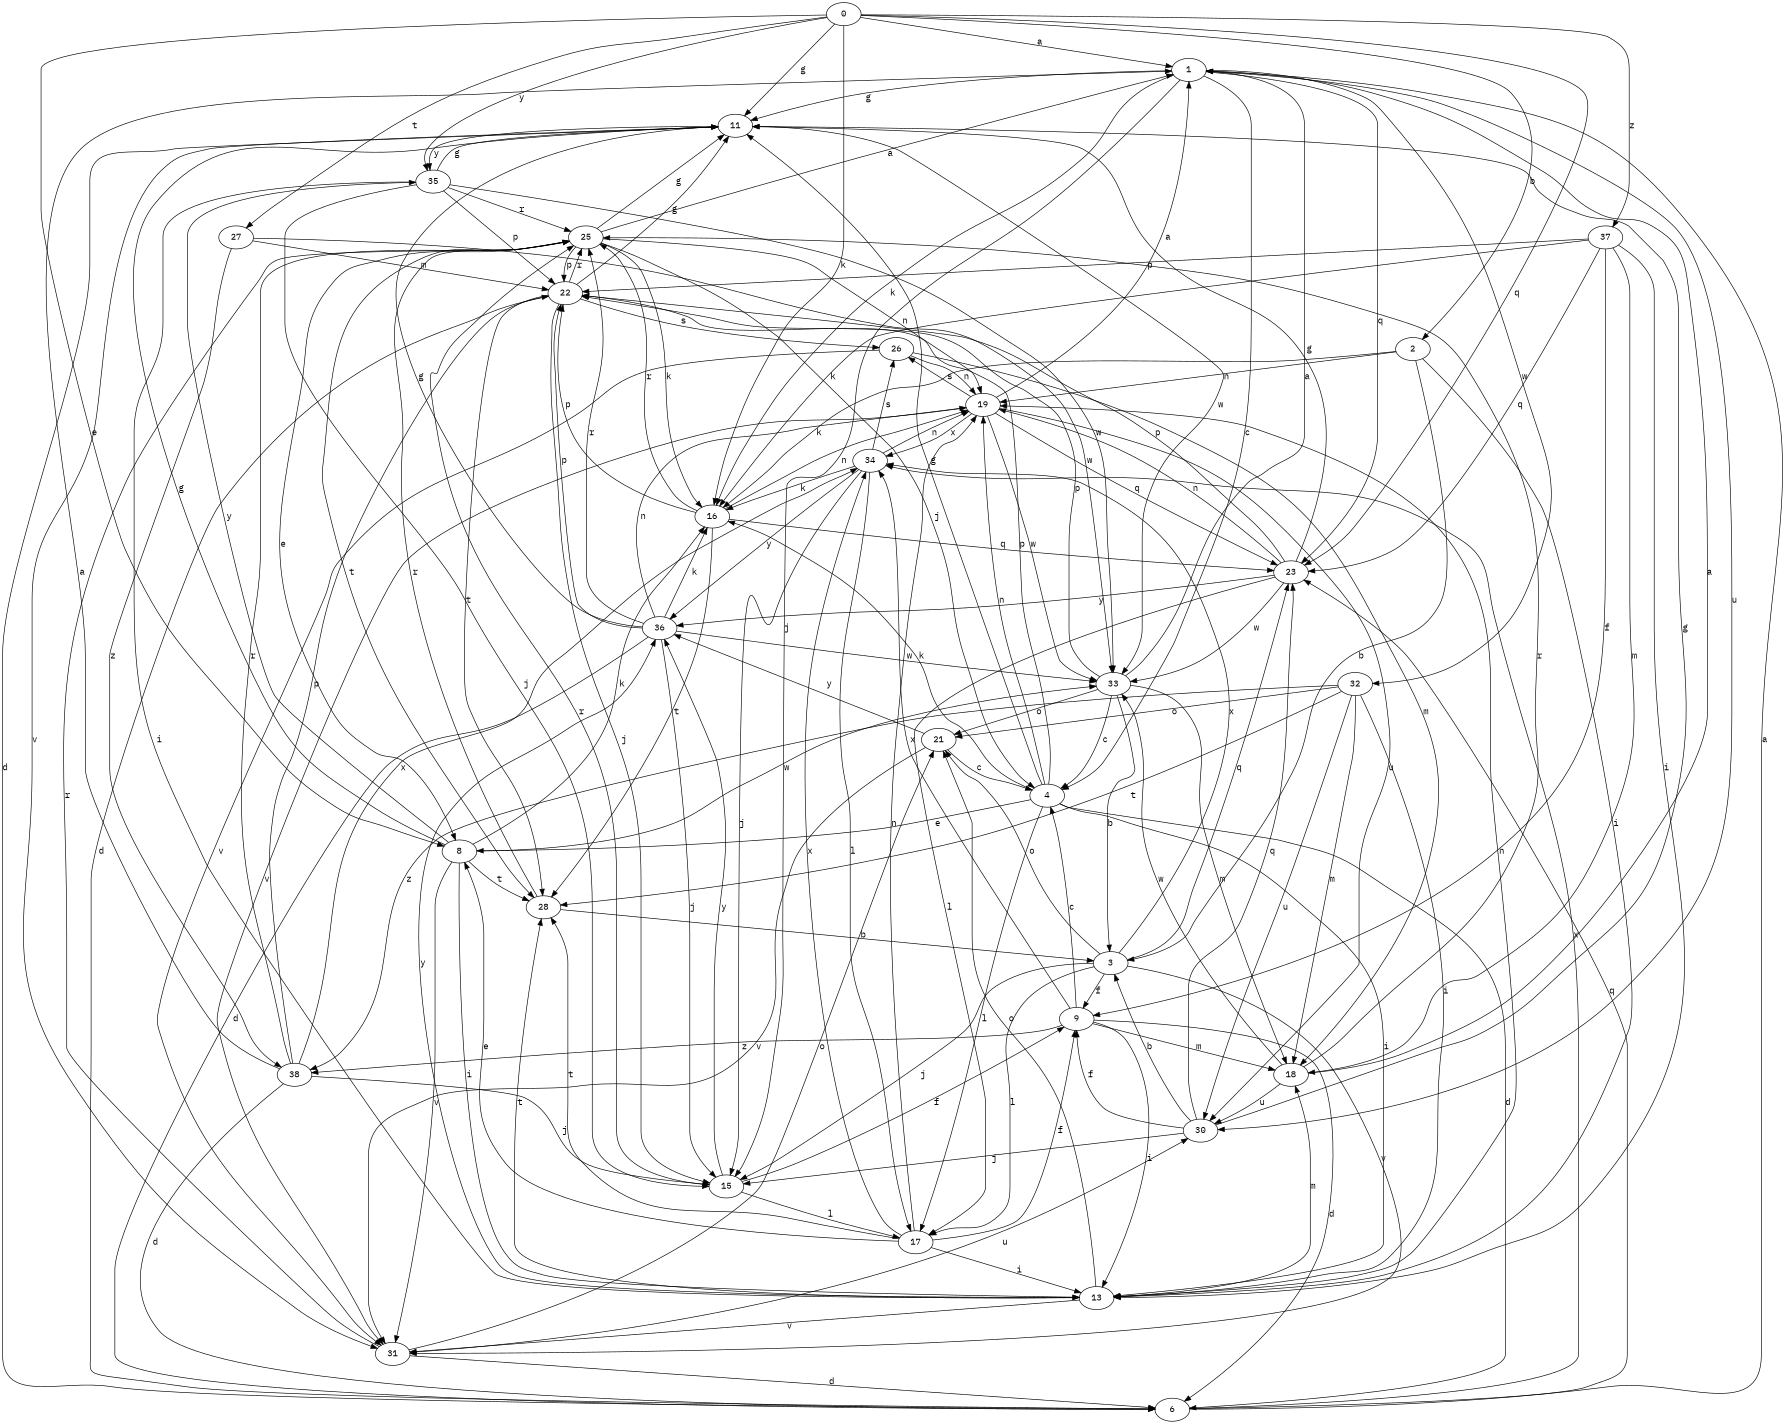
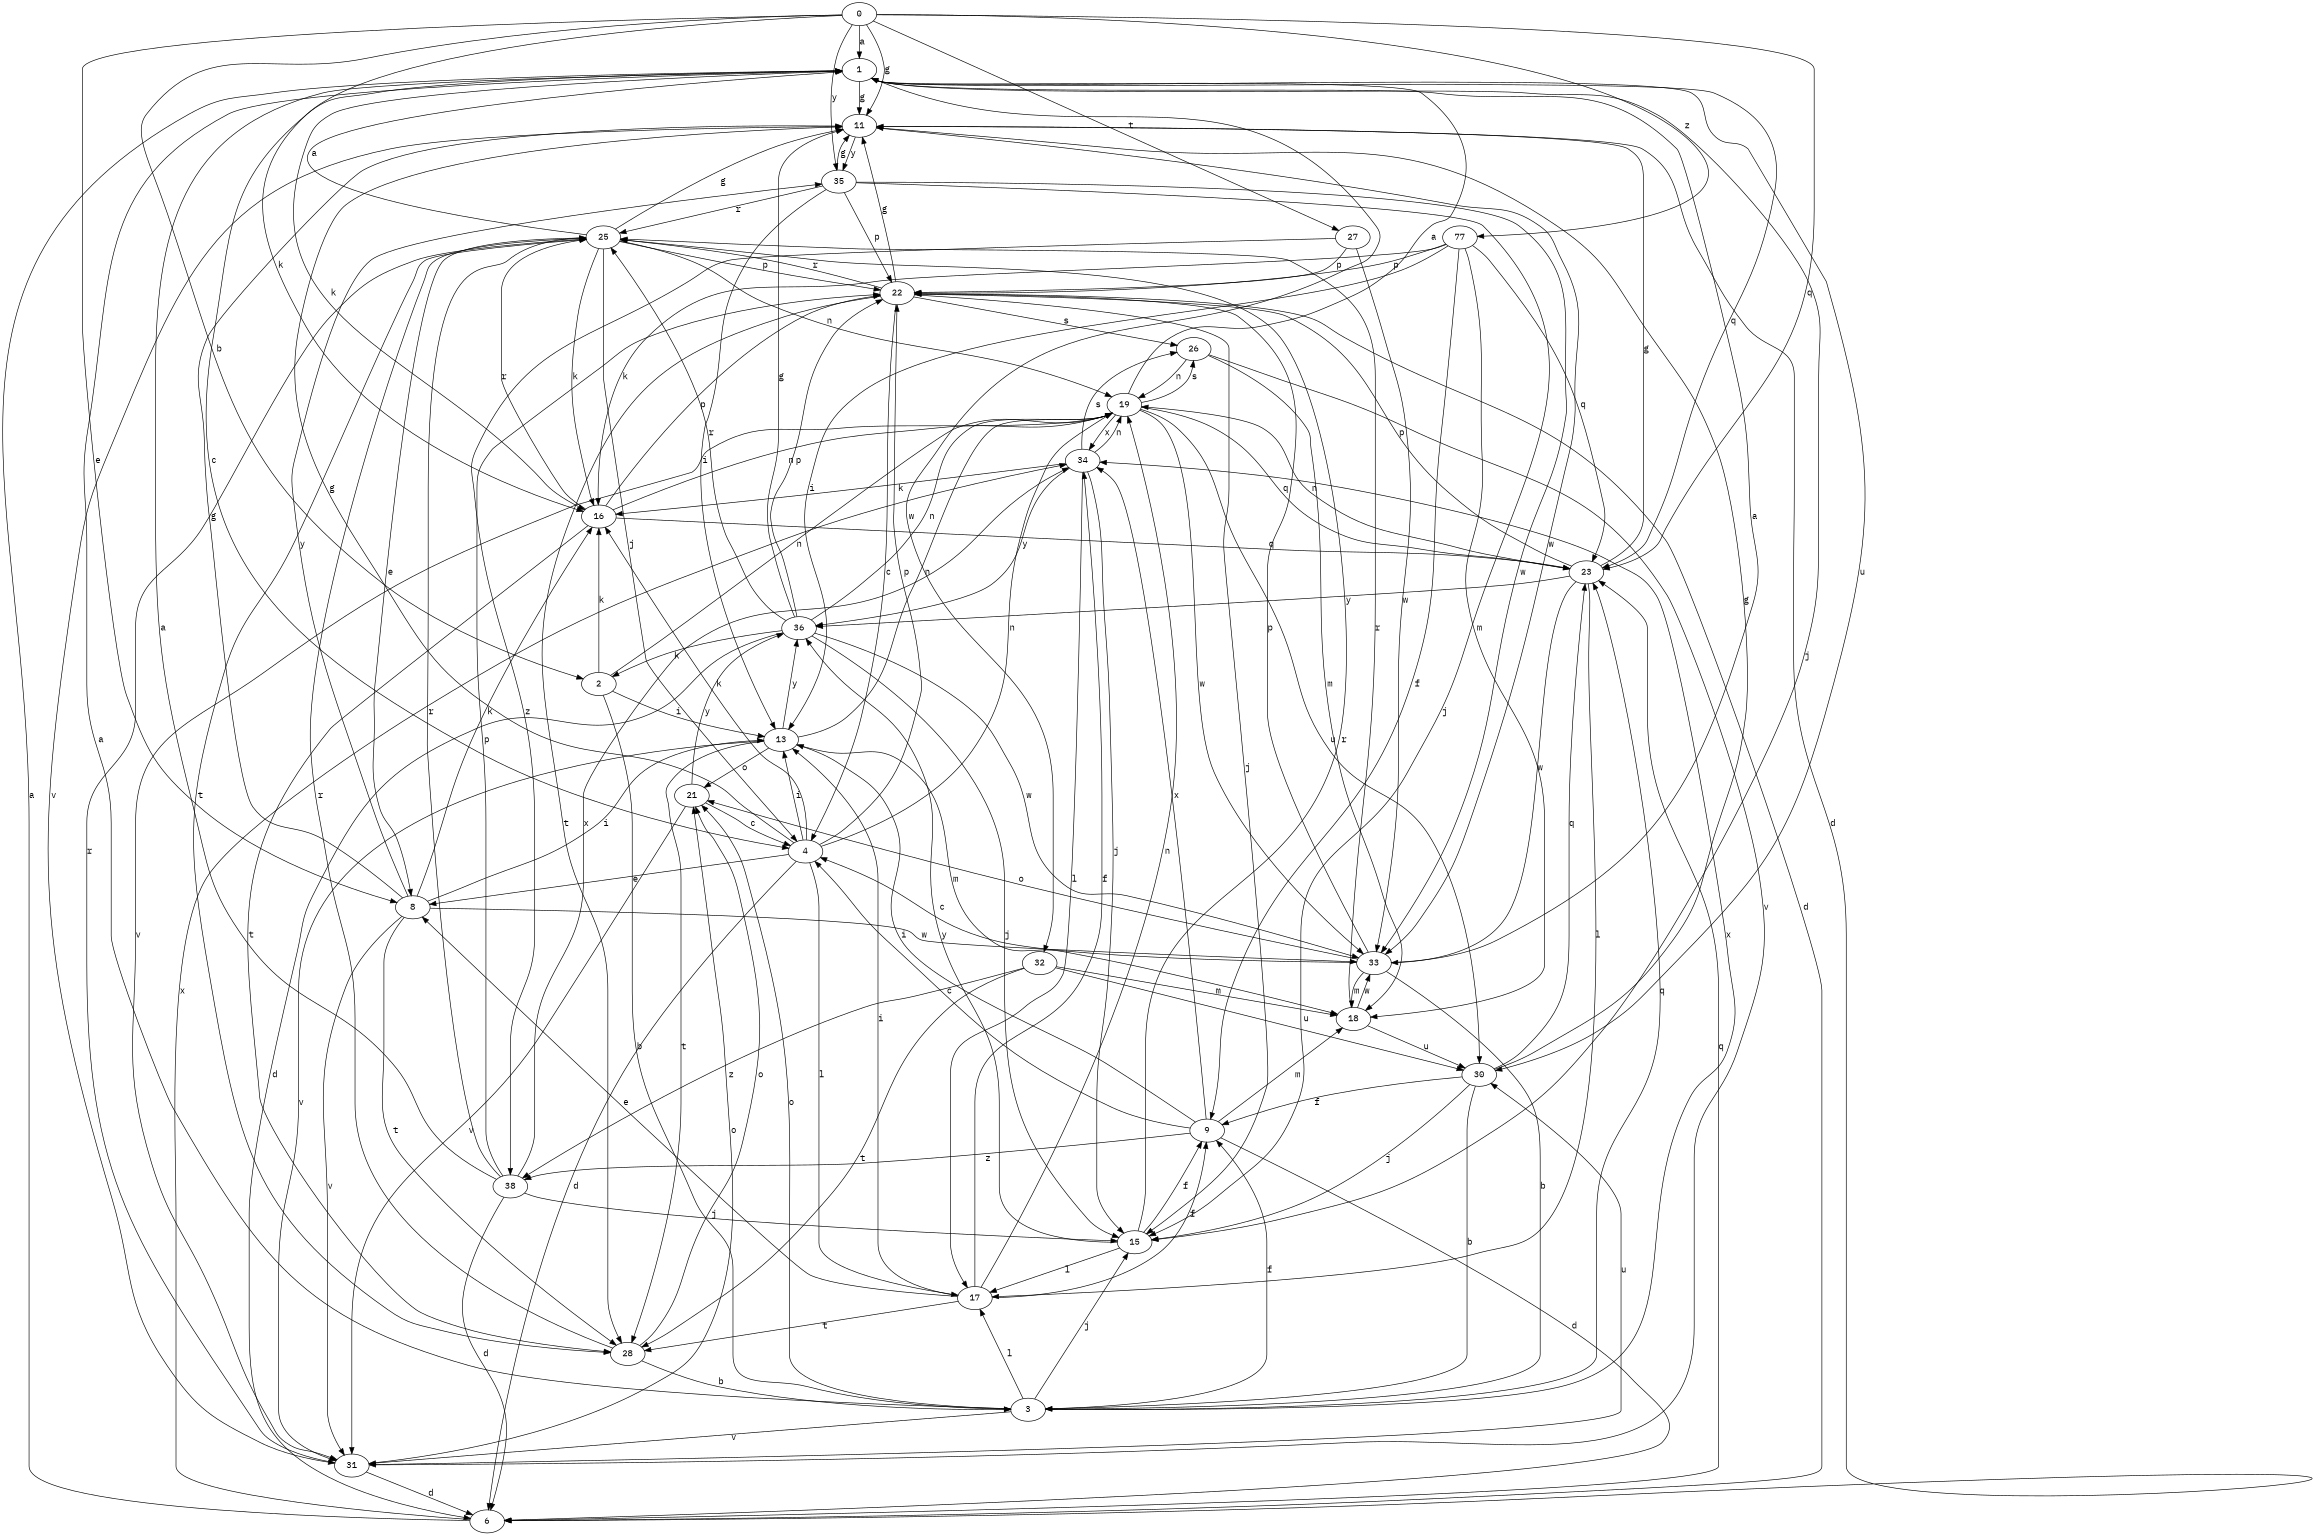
node "37": label "37" -> "77"
edge "27" -> "22": label "m" -> "p"
edge "18" -> "1": now "3" -> "1"
edge "36" -> "16": now "36" -> "2"
edge "22" -> "4": added, label "c"
edge "32" -> "21": now "28" -> "21"
edge "17" -> "34": label "x" -> "f"
edge "32" -> "13": removed, label "i"
